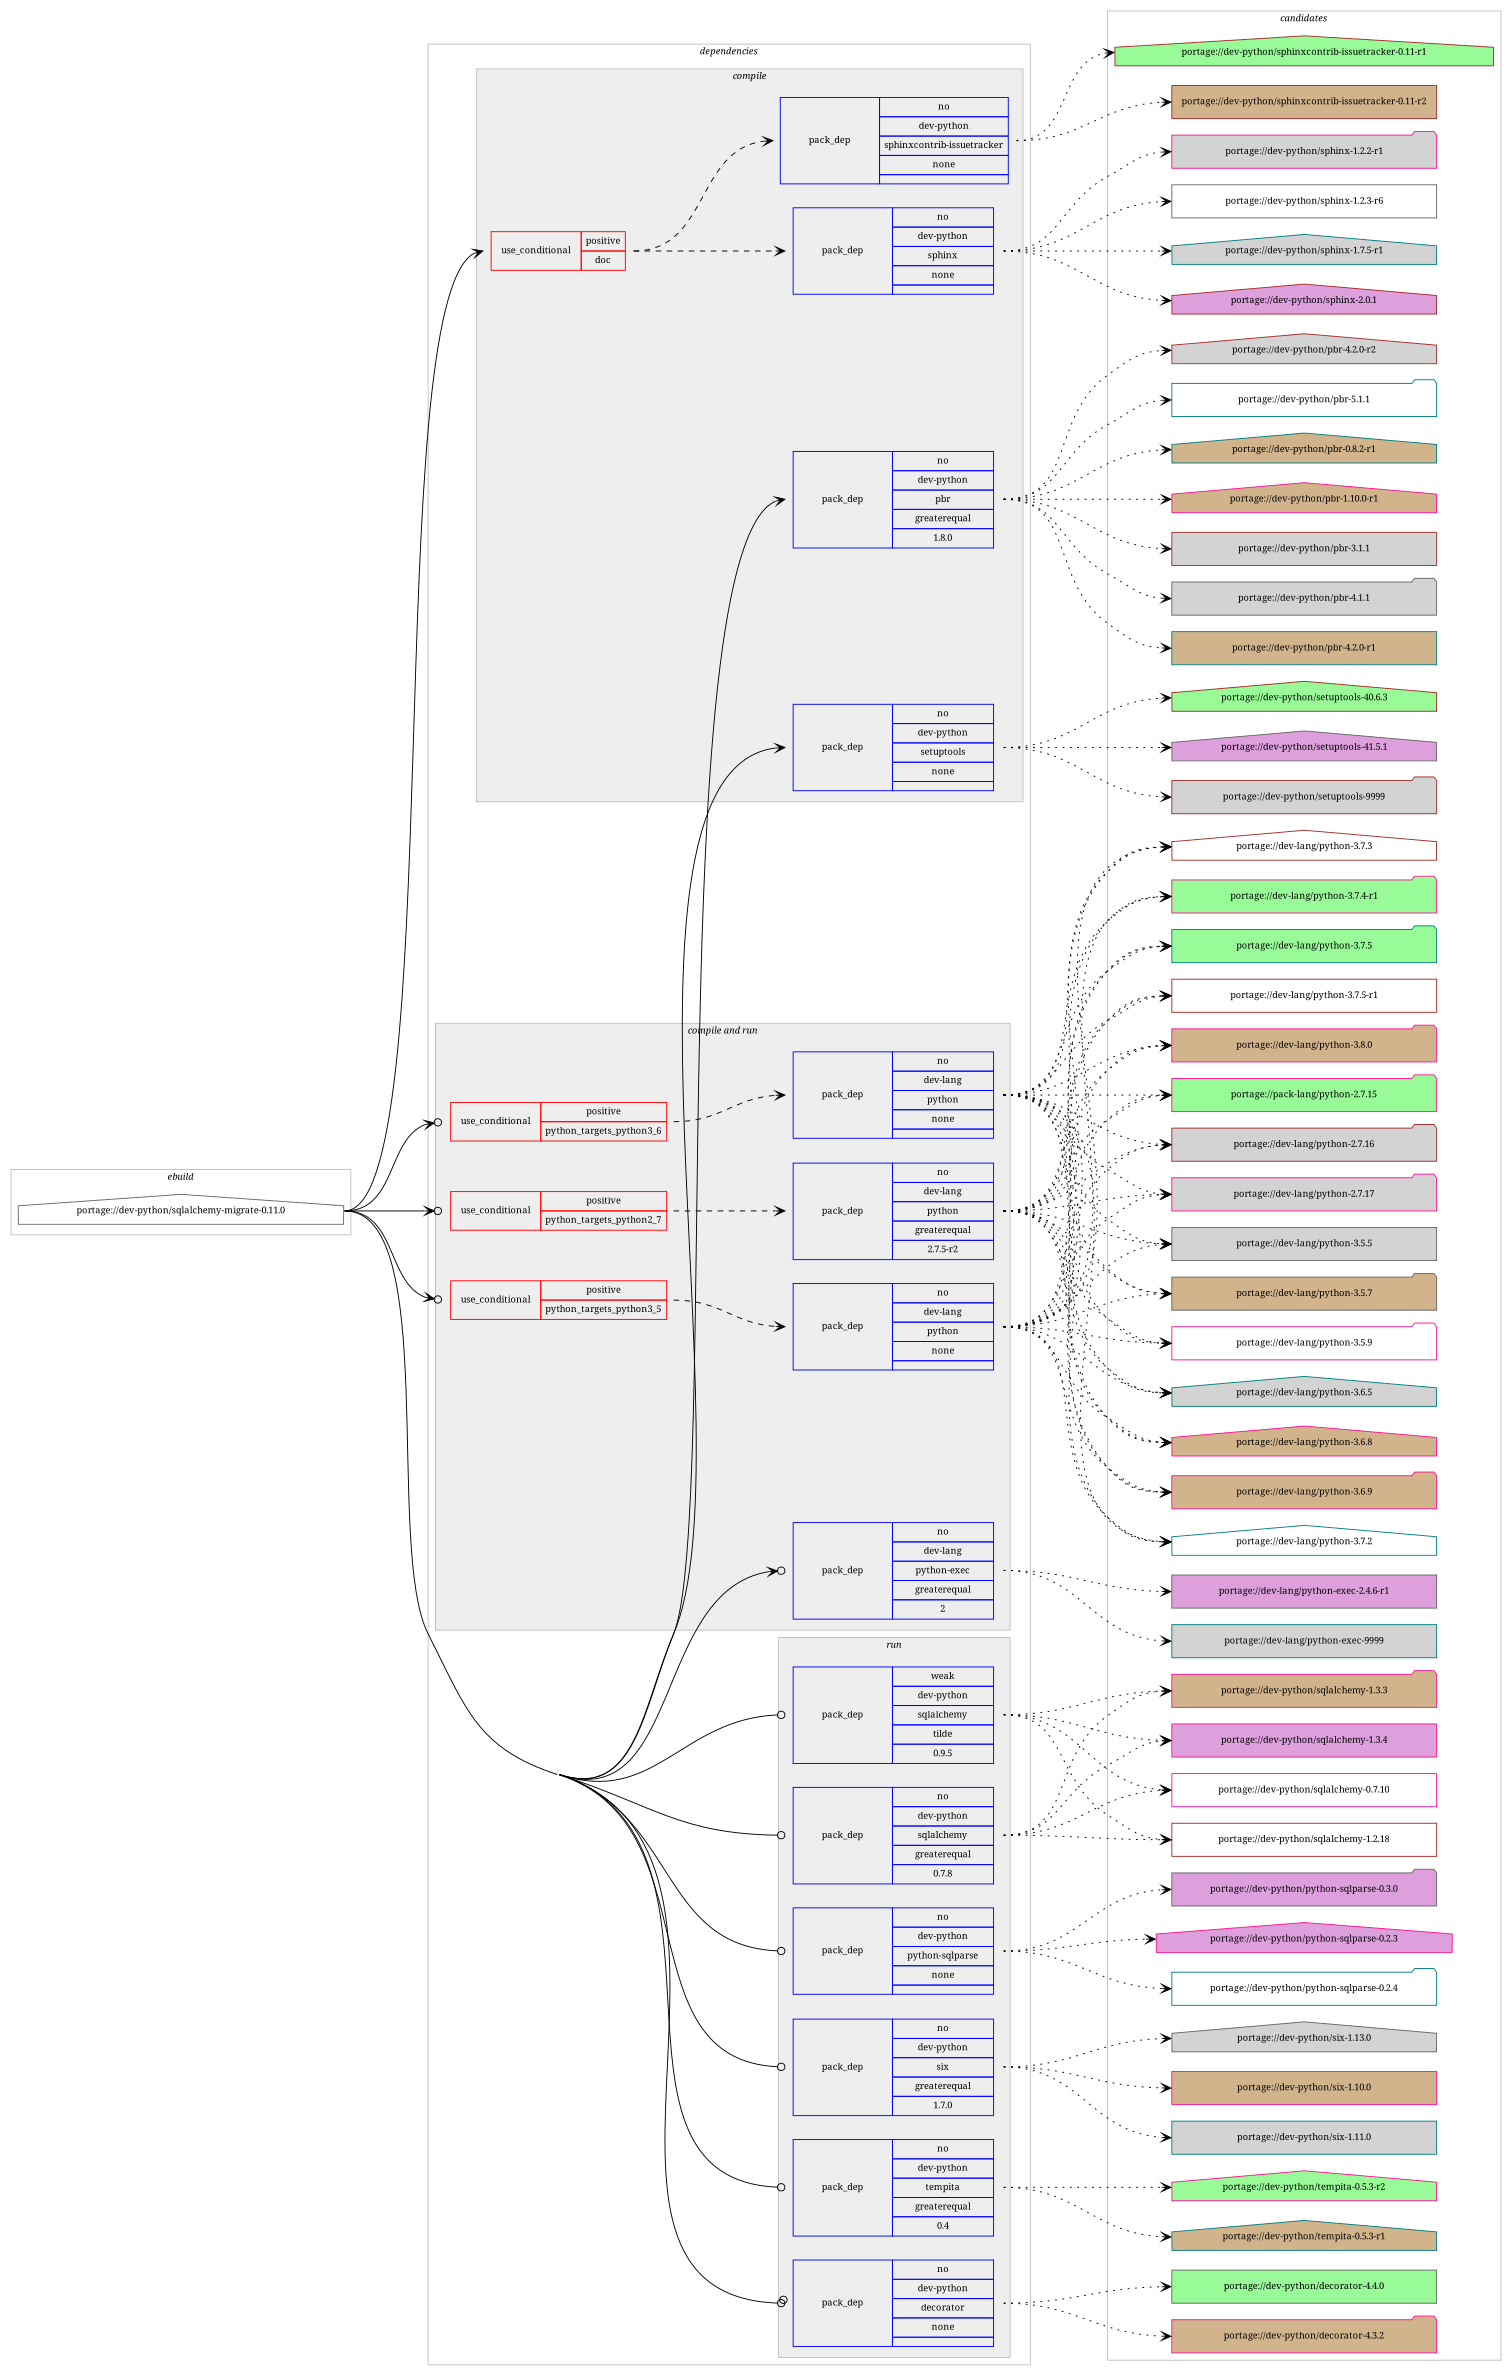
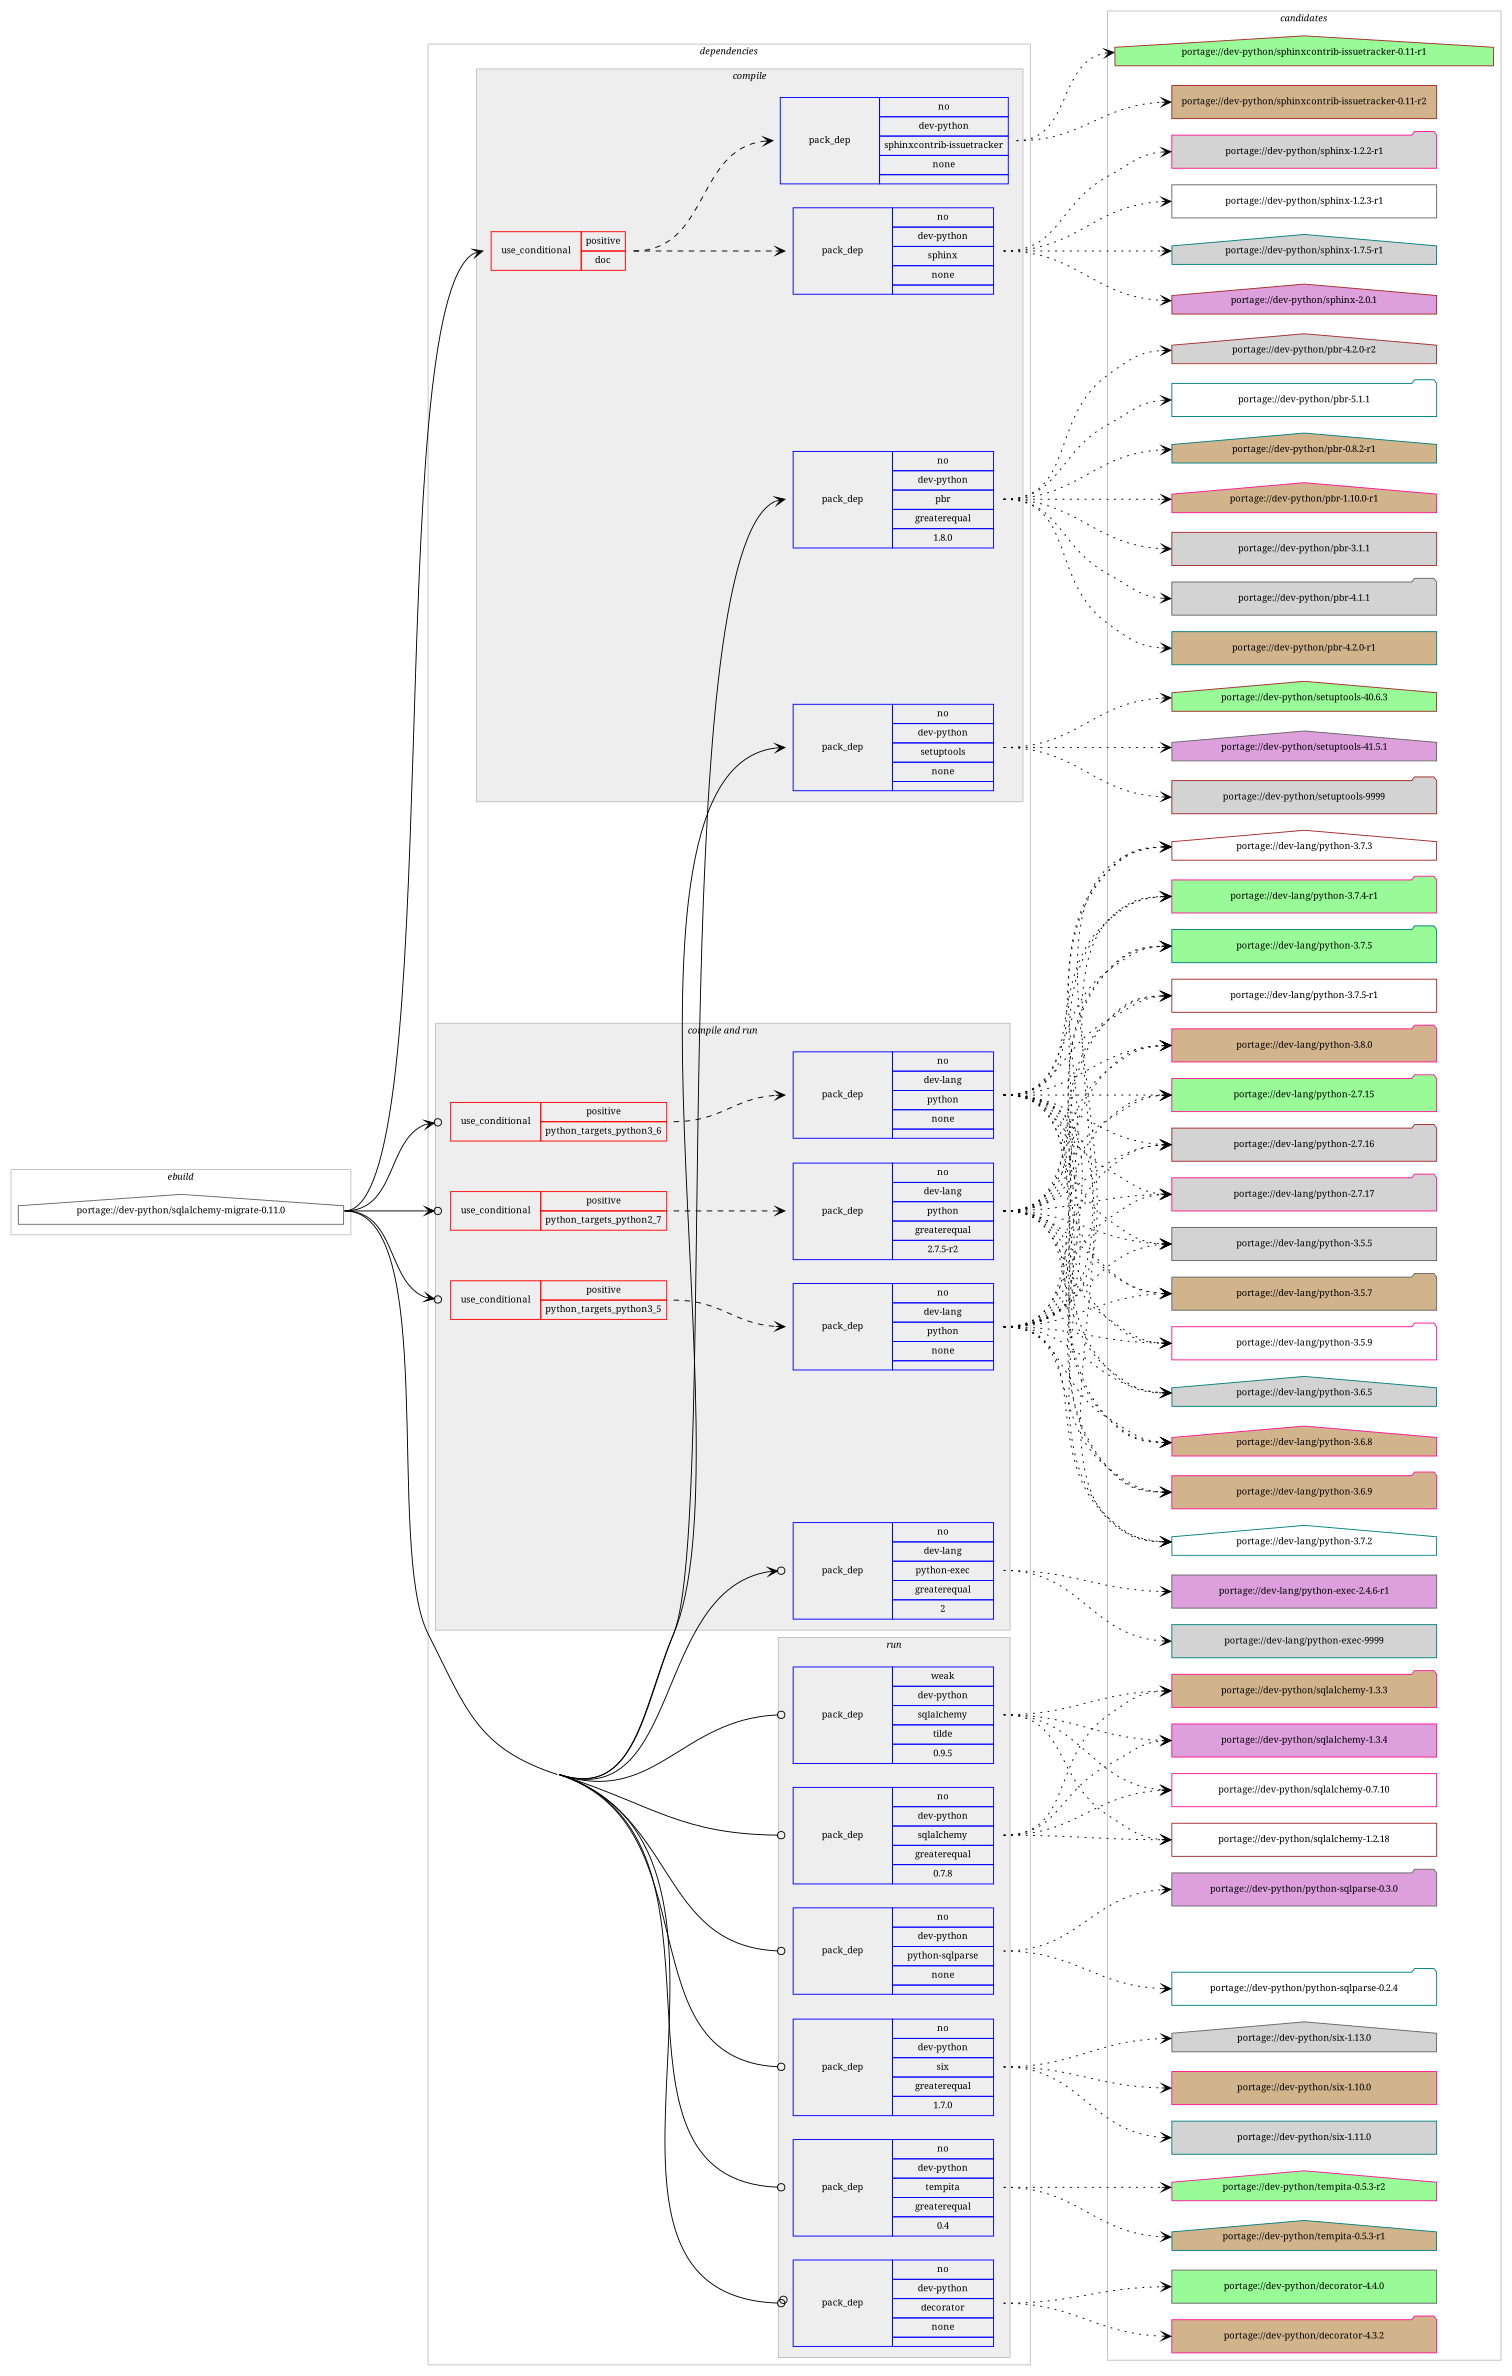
node "portage://dev-python/sphinx-1.2.3-r6": label "portage://dev-python/sphinx-1.2.3-r6" -> "portage://dev-python/sphinx-1.2.3-r1"
node "portage://pack-lang/python-2.7.15": label "portage://pack-lang/python-2.7.15" -> "portage://dev-lang/python-2.7.15"
node "portage://dev-python/python-sqlparse-0.2.3": removed
